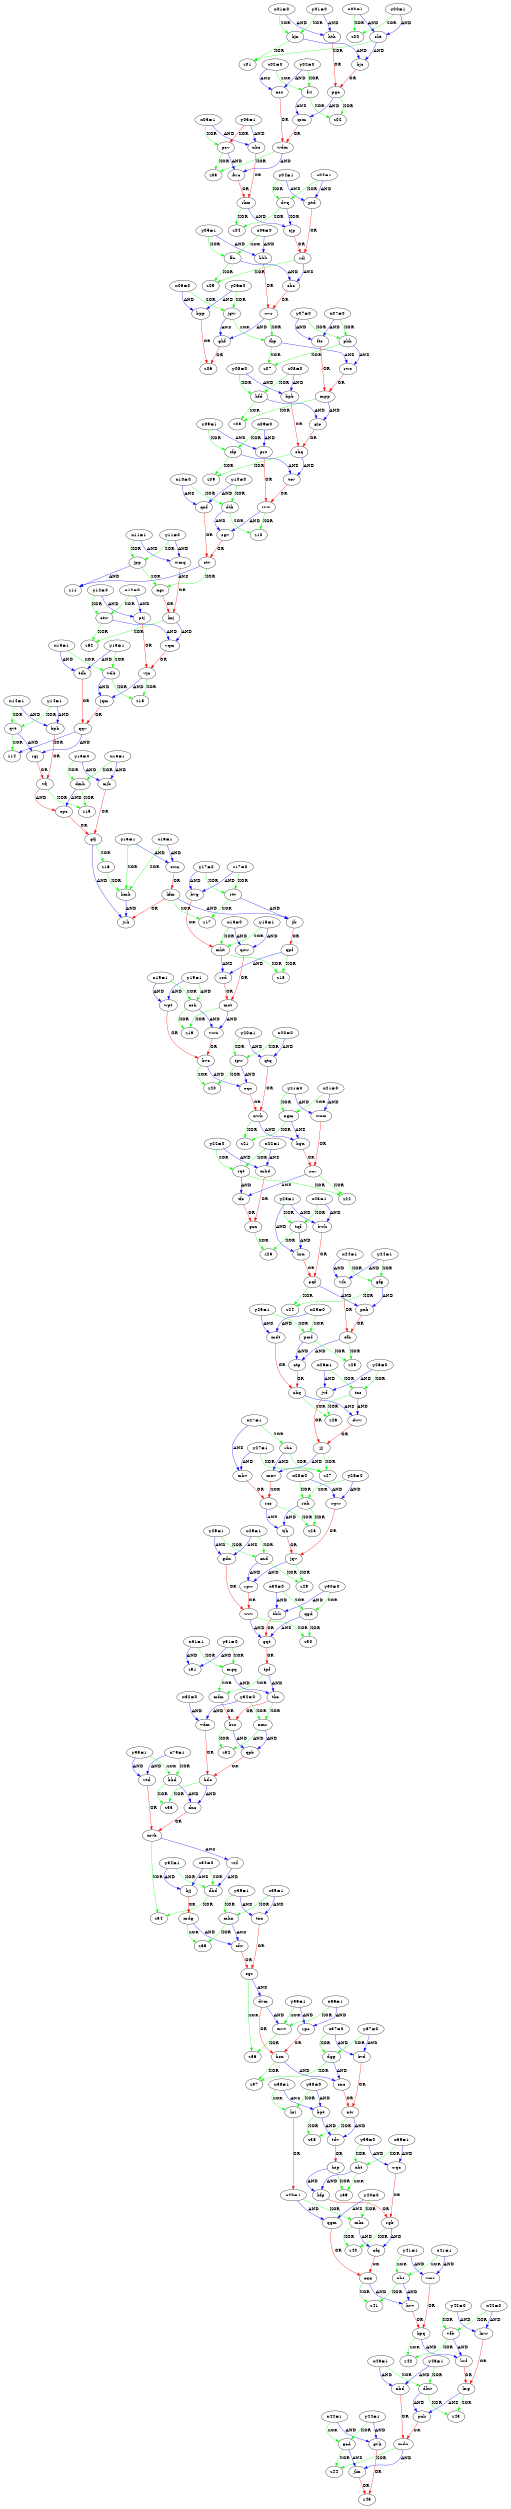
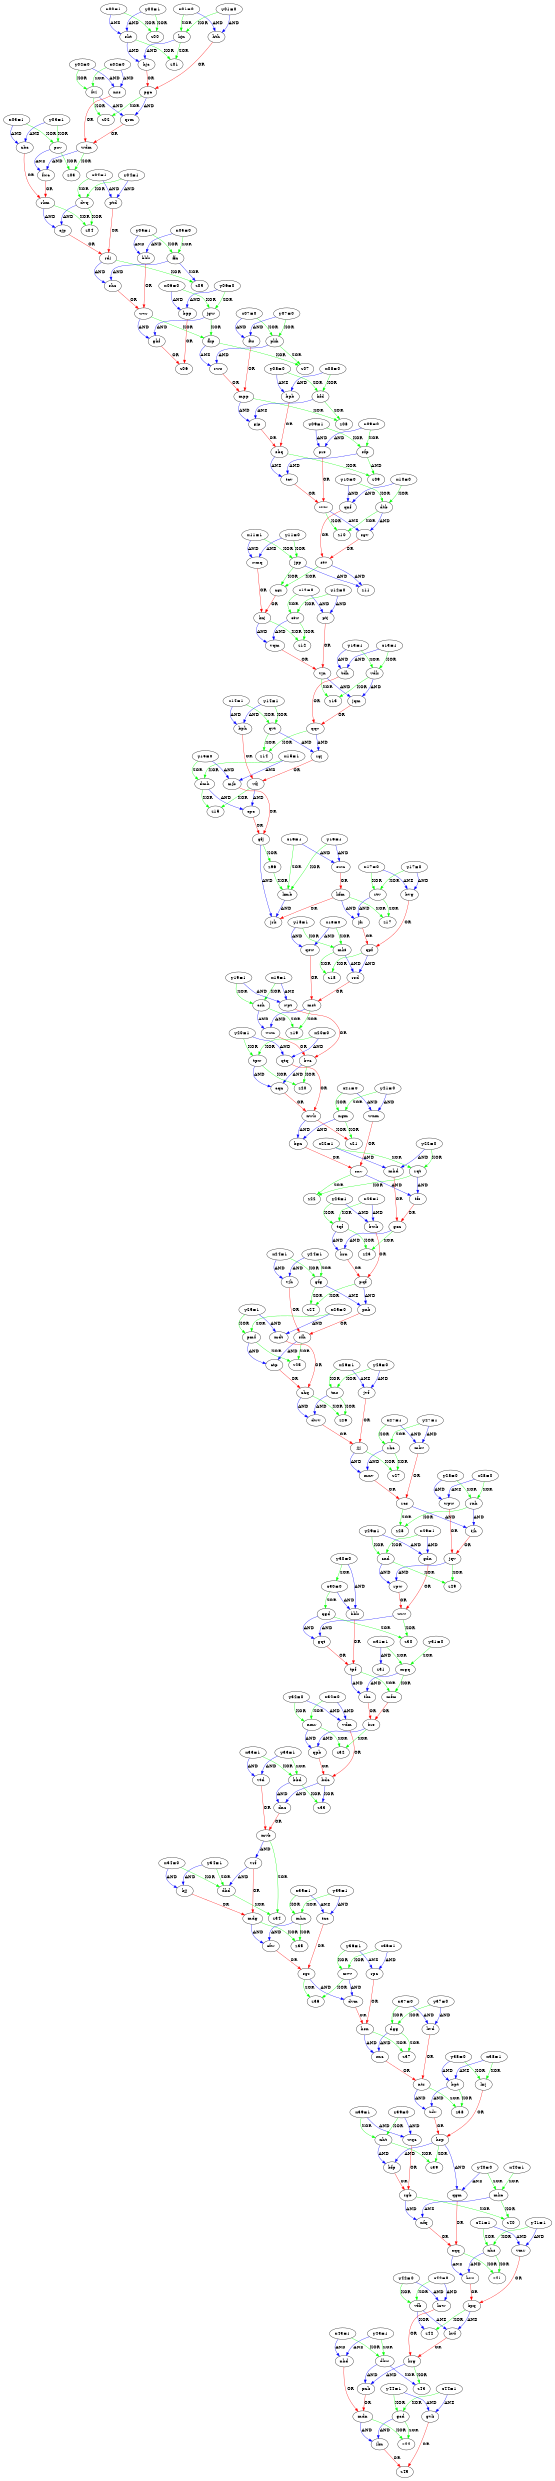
edge "y03=1" -> "psv": color red -> green
edge "dvq" -> "cjp": label "XOR" -> "AND"
edge "ffn" -> "z05": color green -> blue
edge "sfp" -> "z09": label "XOR" -> "AND"
node "z62": label "z62" -> "z12"
edge "qqv" -> "z14": color blue -> green
edge "vfj" -> "cpc": color red -> blue
node "z16": label "z16" -> "z96"
edge "bvg" -> "mkt": now "bvg" -> "qpf"
edge "y19=1" -> "csh": label "AND" -> "XOR"
edge "nwk" -> "z21": color green -> red
edge "y23=1" -> "krn": now "gcn" -> "krn"
edge "y27=1" -> "z27": now "y27=1" -> "rhc"
edge "mnv" -> "rcs": label "XOR" -> "OR"
edge "y30=0" -> "qgd": now "y30=0" -> "x30=0"
edge "bbk" -> "gqt": now "bbk" -> "tpf"
edge "y31=0" -> "z31": removed, label "AND"
edge "tkc" -> "nmr": now "x32=0" -> "nmr"
edge "nmr" -> "z32": label "AND" -> "XOR"
node "x73=1": label "x73=1" -> "x33=1"
edge "bdc" -> "z33": color green -> blue
edge "vrf" -> "mdg": added, label "OR"
edge "dvm" -> "mvv": reversed
edge "krj" -> "x40=1": now "krj" -> "hsp"
edge "x40=1" -> "qgm": now "hsp" -> "qgm"
edge "vfb" -> "z42": color green -> blue
edge "dkw" -> "z43": color green -> blue
